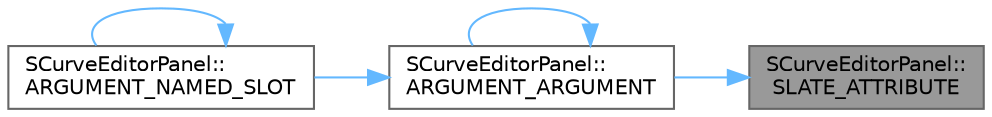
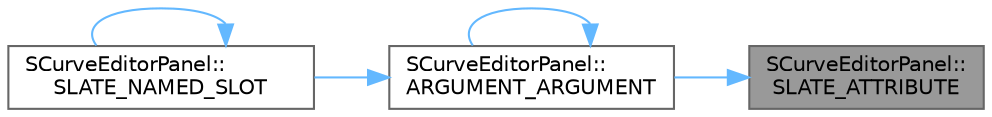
node "SCurveEditorPanel:: ARGUMENT_NAMED_SLOT": label "SCurveEditorPanel:: ARGUMENT_NAMED_SLOT" -> "SCurveEditorPanel:: SLATE_NAMED_SLOT"
